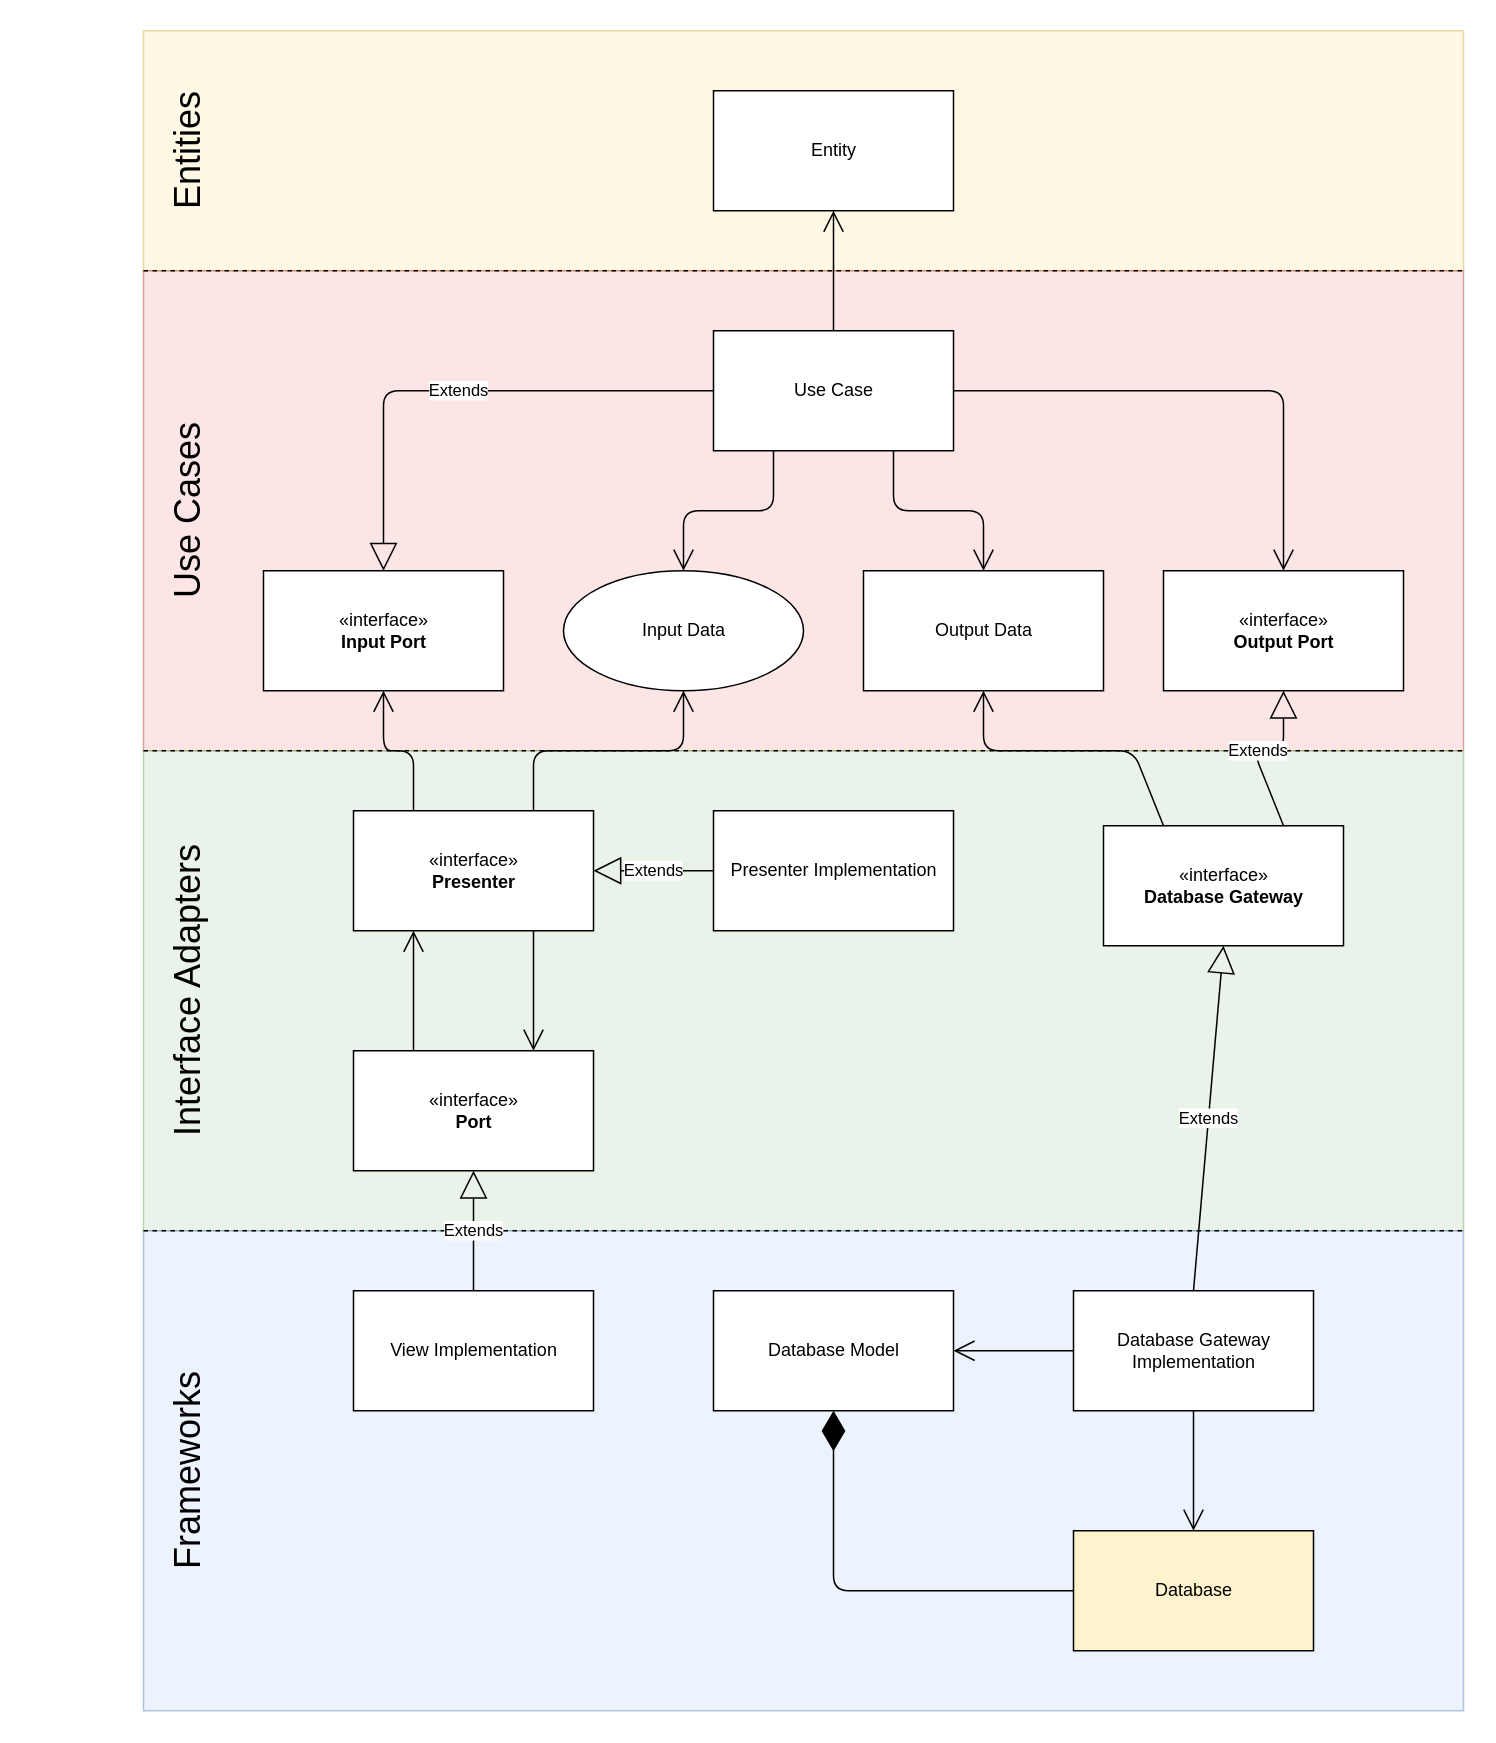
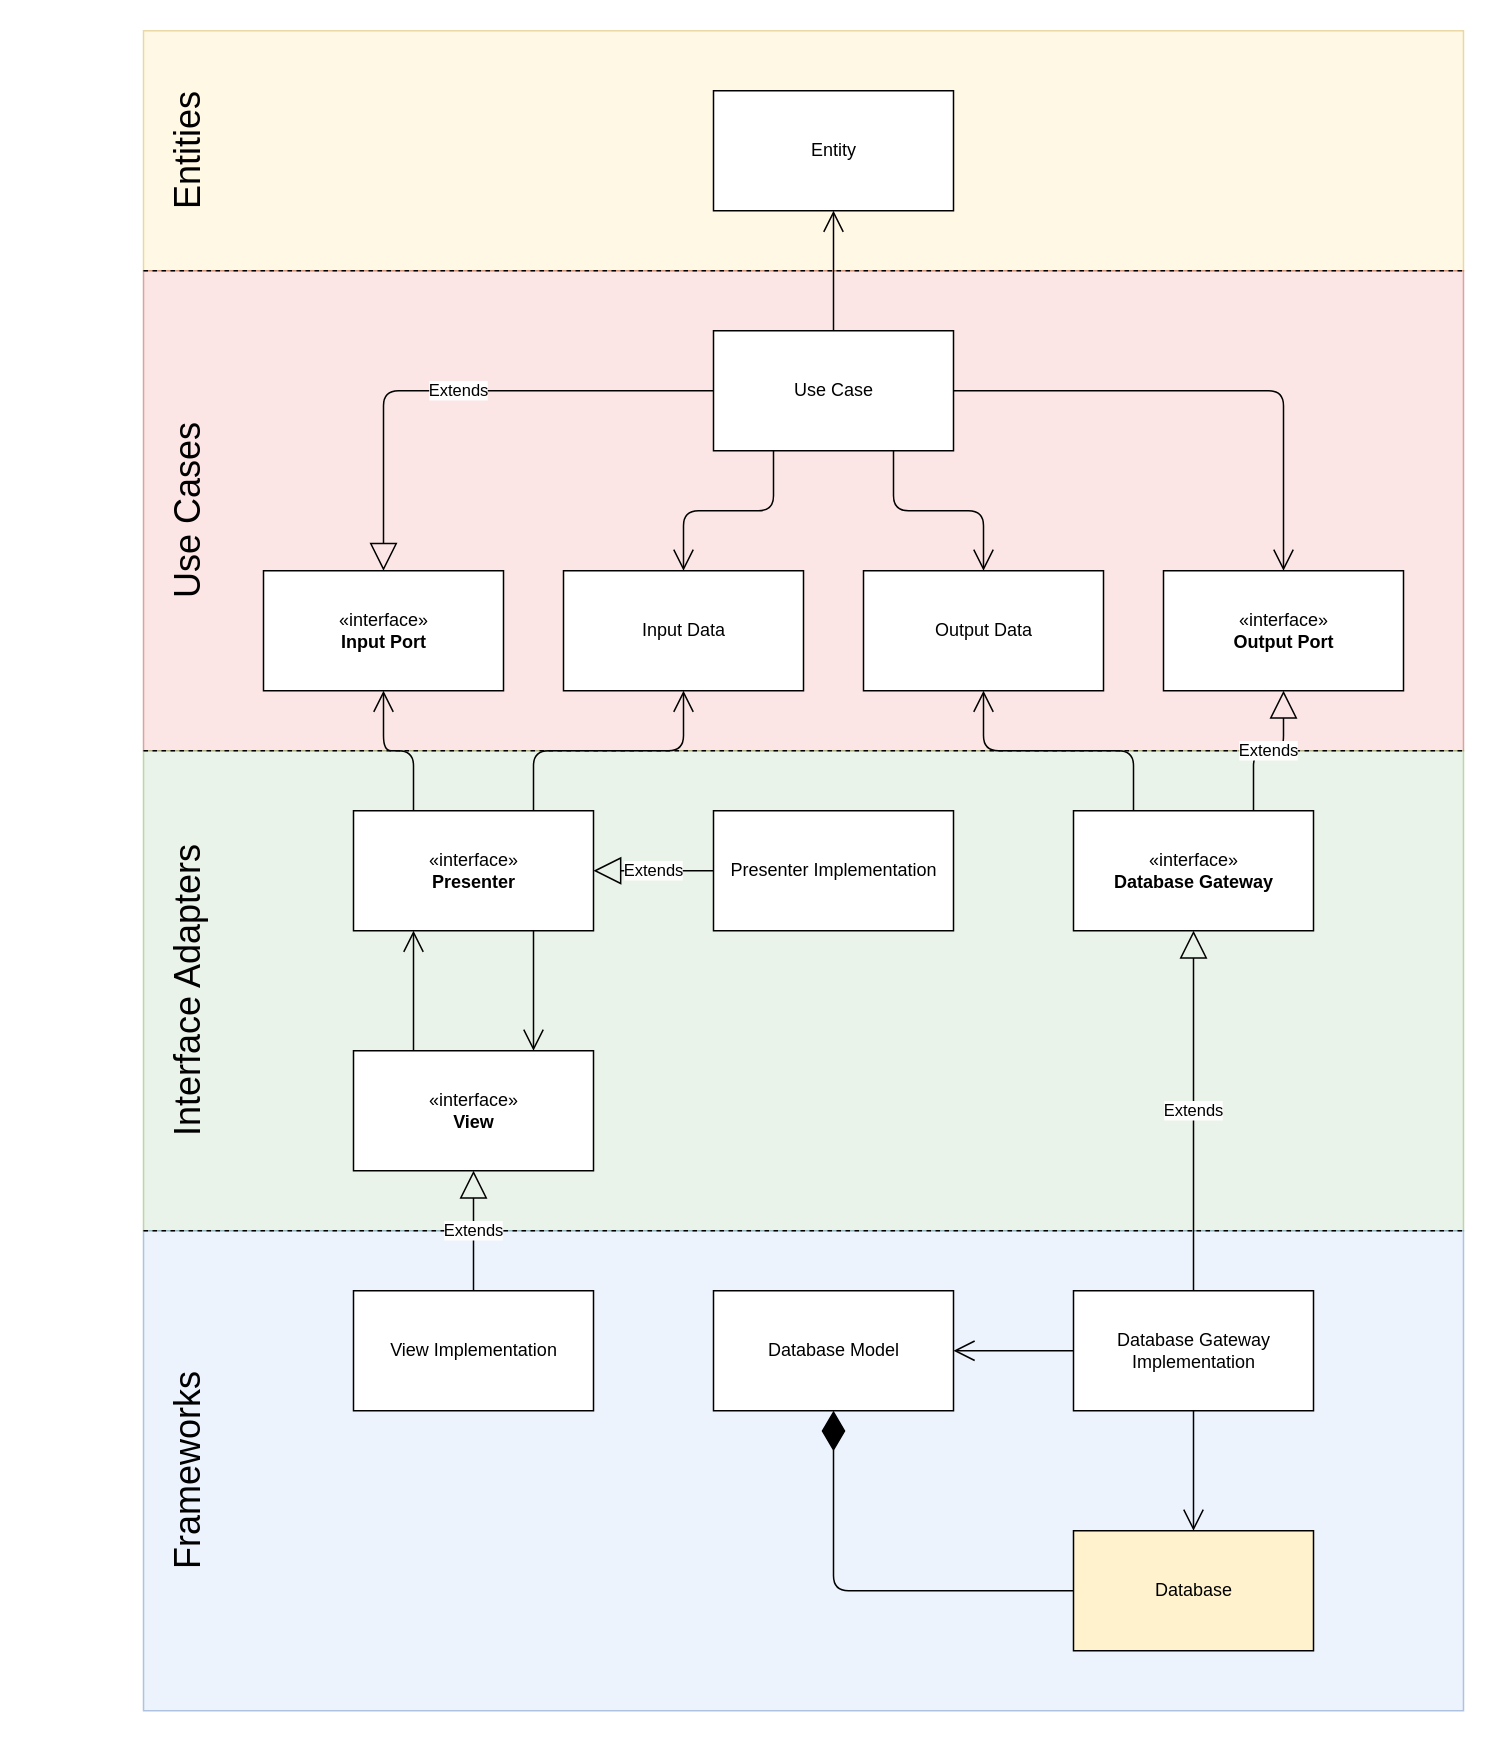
node "Input Data": shape ellipse -> rectangle
node "«interface» Database Gateway": moved (1223, 886) -> (1193, 871)
node "«interface» Port": label "«interface» Port" -> "«interface» View"
